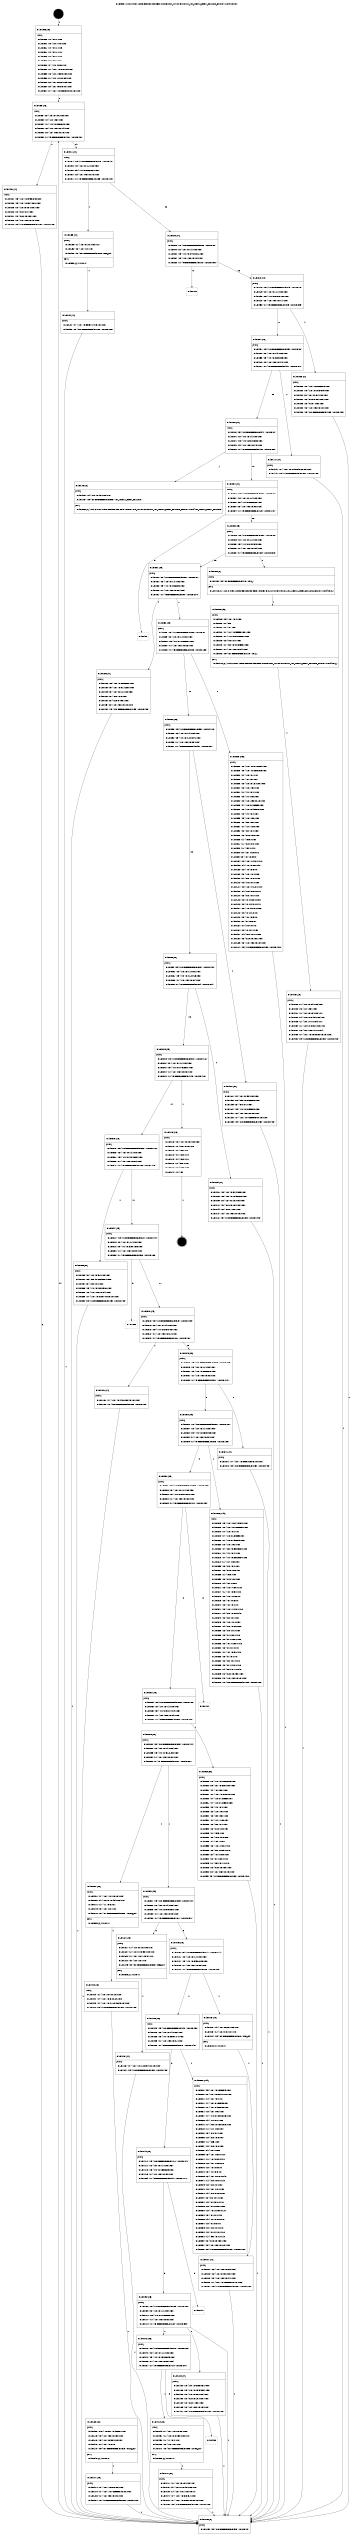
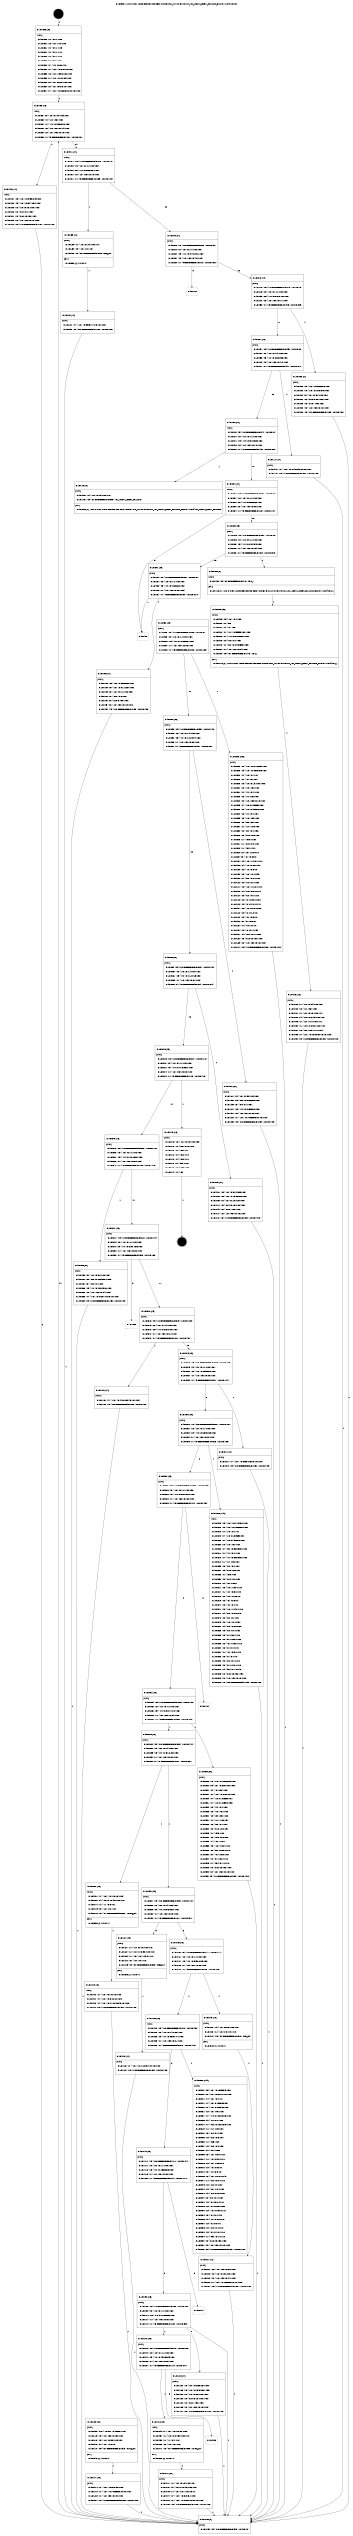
edge "0x401fb1 [25]" -> "0x401fca [25]": now "0x401fb1 [25]" -> "0x4024fd"
edge "0x4020c4 [25]" -> "0x4020dd [25]": added, label "7"
